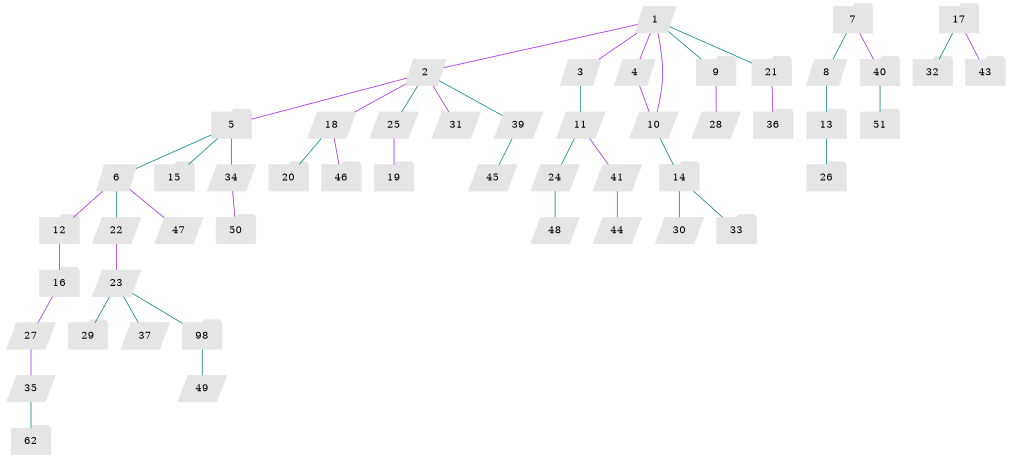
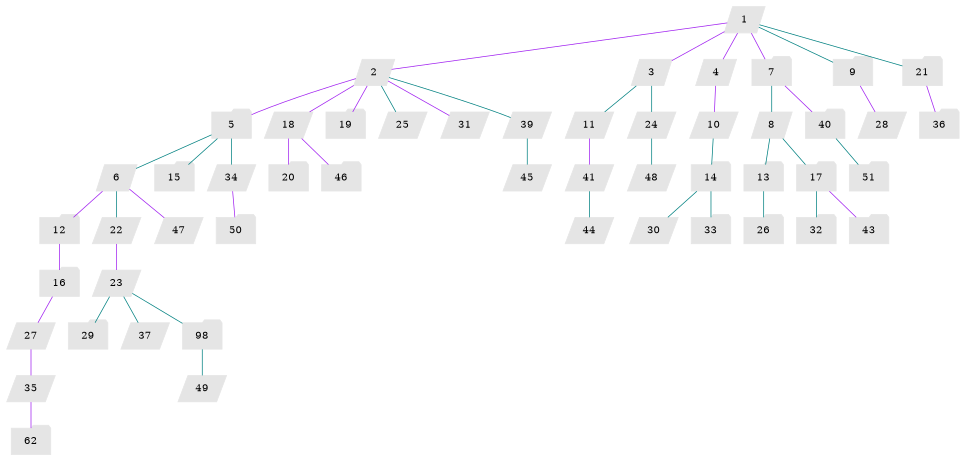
edge "1" -- "10": now "1" -- "7"
edge "18" -- "20": color teal -> purple
edge "25" -- "19": now "2" -- "19"
edge "11" -- "24": now "3" -- "24"
edge "8" -- "17": added
edge "41" -- "44": color purple -> teal
edge "35" -- "62": color teal -> purple
